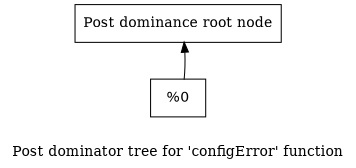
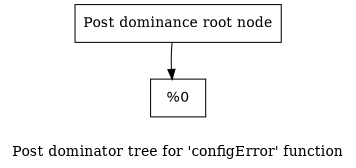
edge "%0" -> "Post dominance root node": reversed
